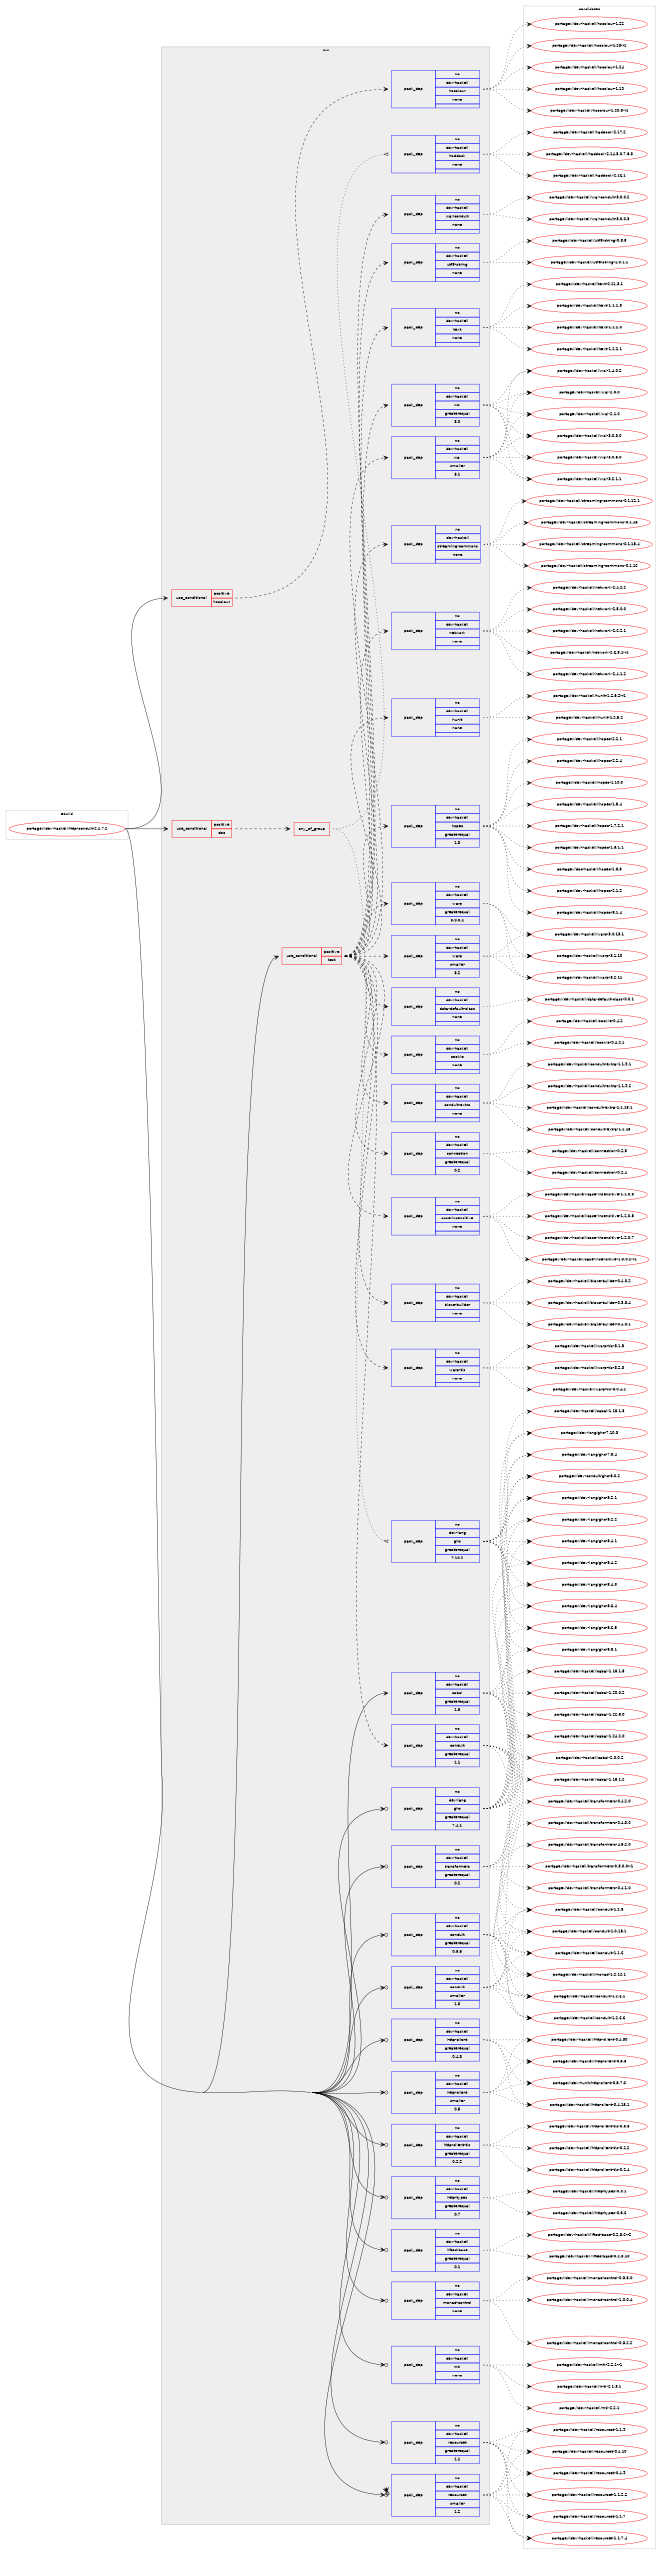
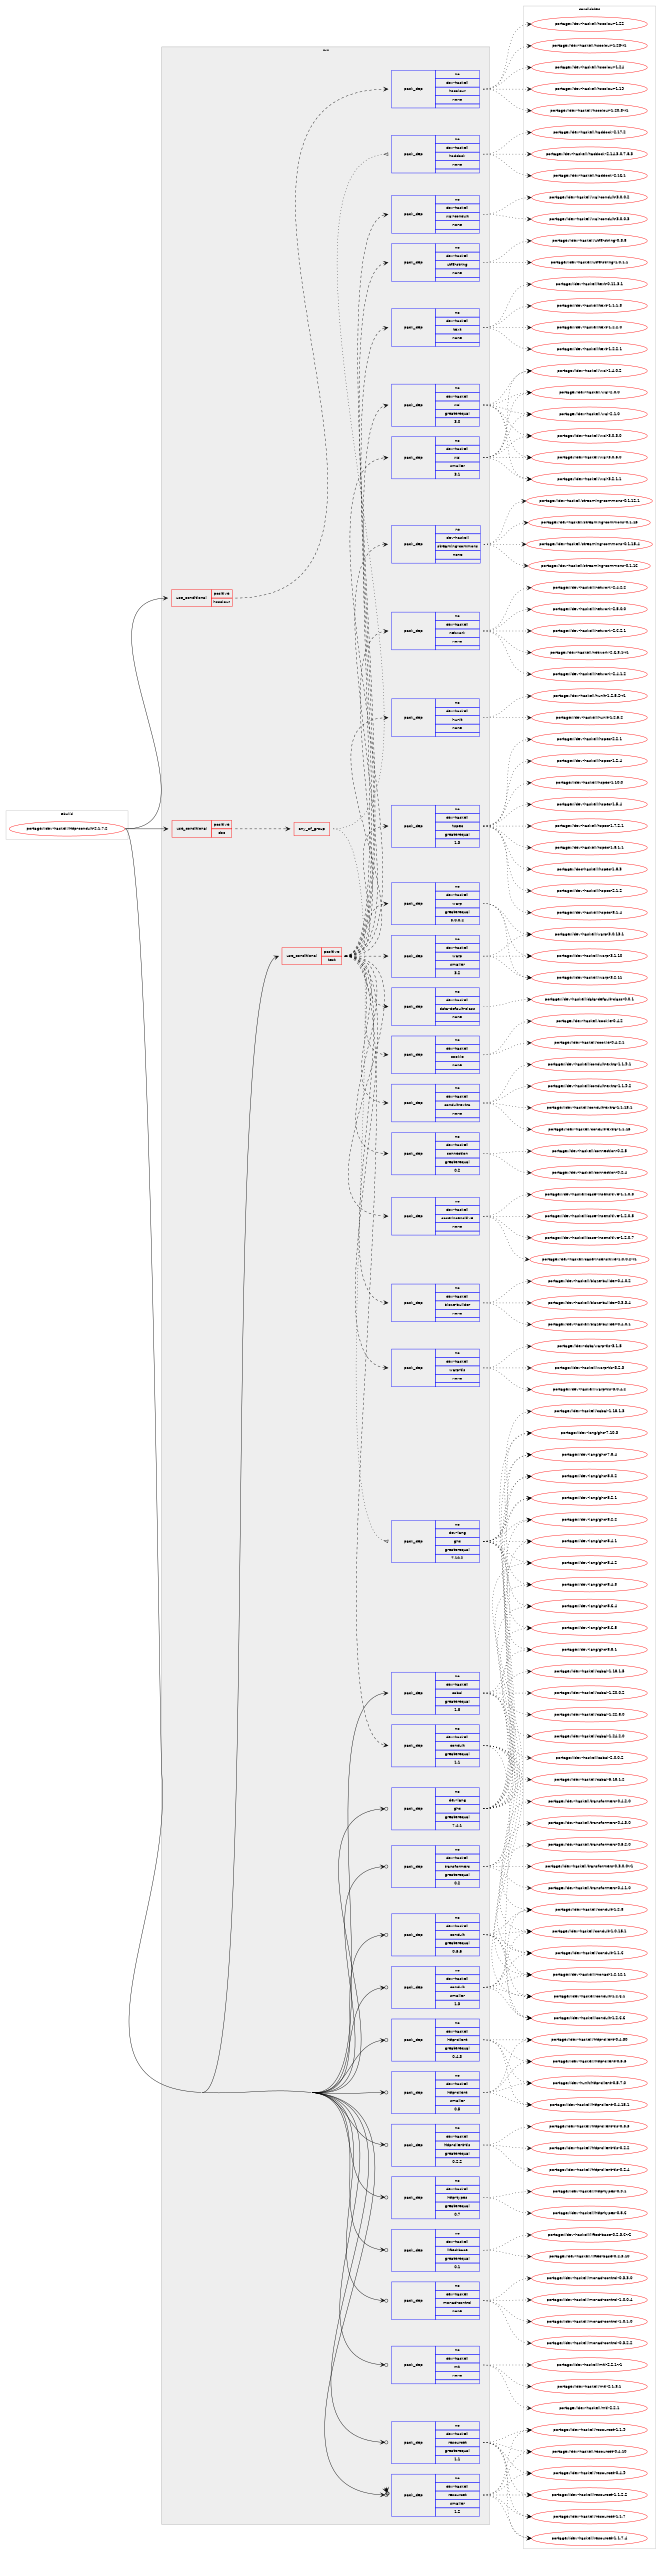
node "portage://dev-haskell/hspec-2.2.4": label "portage://dev-haskell/hspec-2.2.4" -> "portage://dev-haskell/hspec-1.2.4"
node "portage://dev-haskell/warp-tls-3.1.5": label "portage://dev-haskell/warp-tls-3.1.5" -> "portage://dev-data/warp-tls-3.1.5"
node "portage://dev-conduit/ghc-8.0.2": label "portage://dev-conduit/ghc-8.0.2" -> "portage://dev-lang/ghc-8.0.2"
node "portage://dev-haskell/cabal-1.18.1.2": label "portage://dev-haskell/cabal-1.18.1.2" -> "portage://dev-haskell/cabal-5.18.1.2"
node "portage://dev-haskell/transformers-4.5.2.0": label "portage://dev-haskell/transformers-4.5.2.0" -> "portage://dev-haskell/transformers-0.5.2.0"
node "portage://dev-haskell/monad-control-1.0.1.0": added
